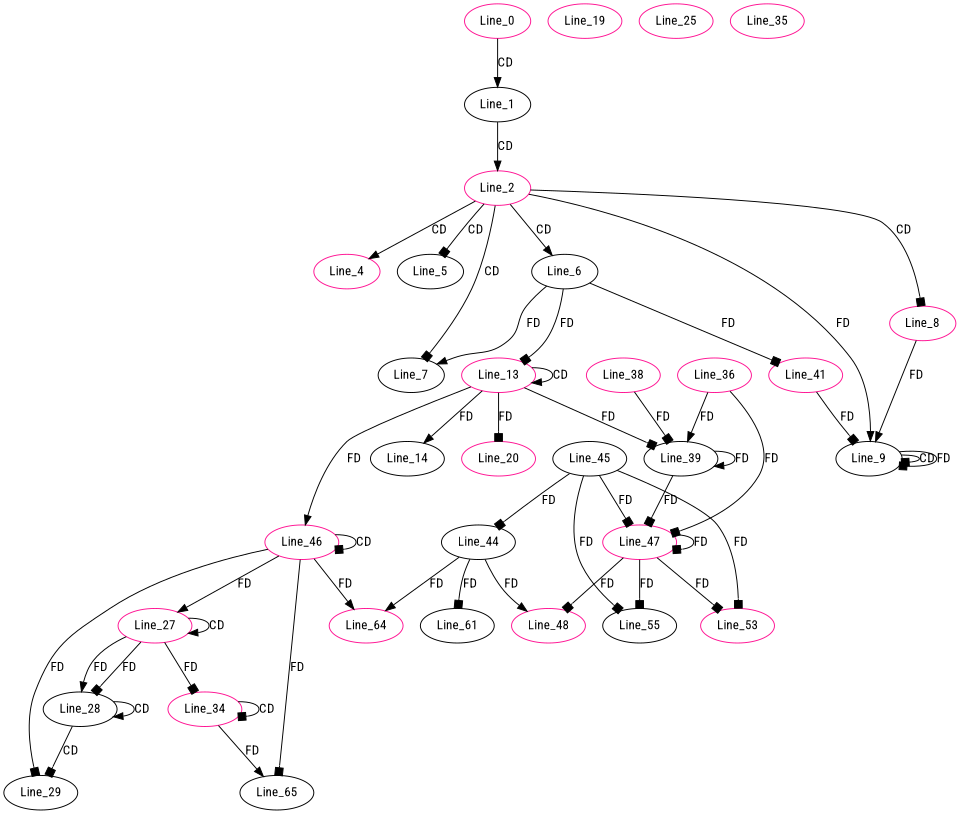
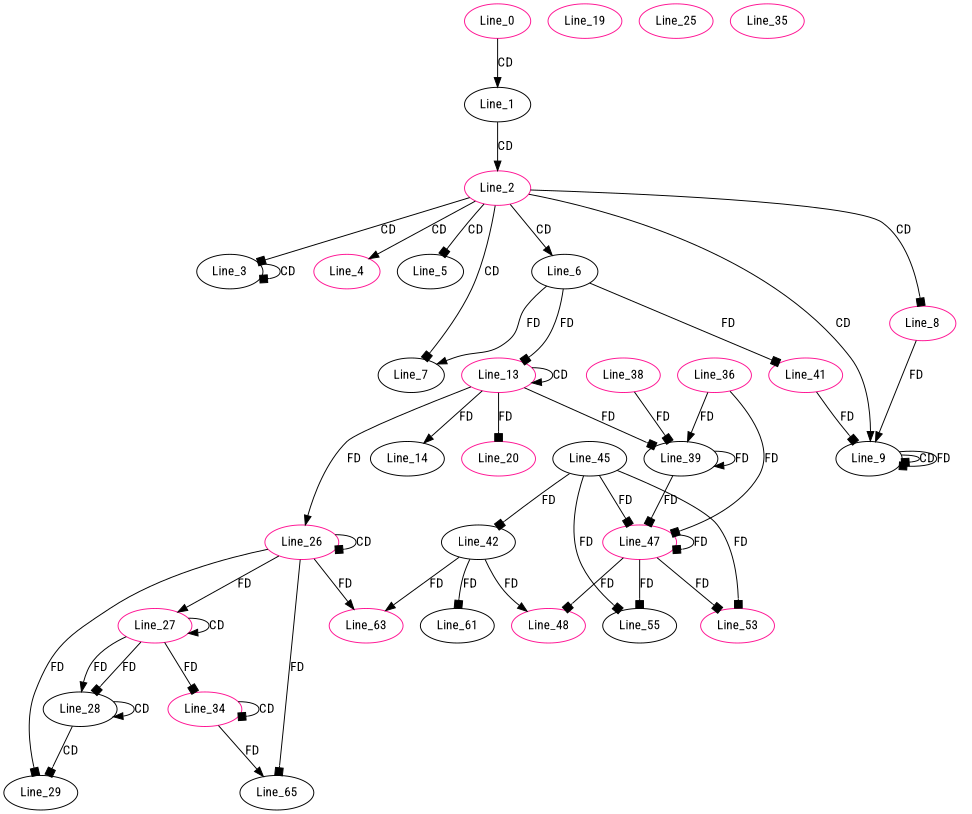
node "Line_3": added
edge "Line_2" -> "Line_9": label "FD" -> "CD"
node "Line_46": label "Line_46" -> "Line_26"
node "Line_44": label "Line_44" -> "Line_42"
node "Line_64": label "Line_64" -> "Line_63"
